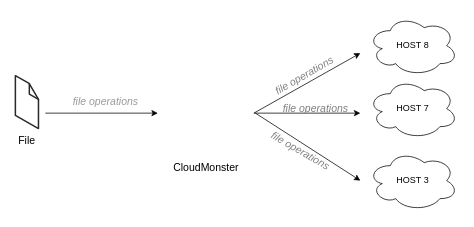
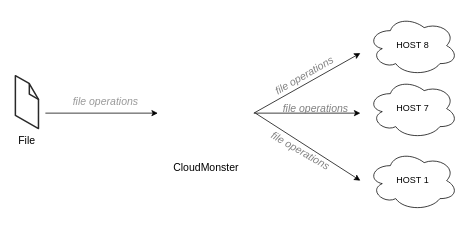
node "HOST 3": label "HOST 3" -> "HOST 1"
